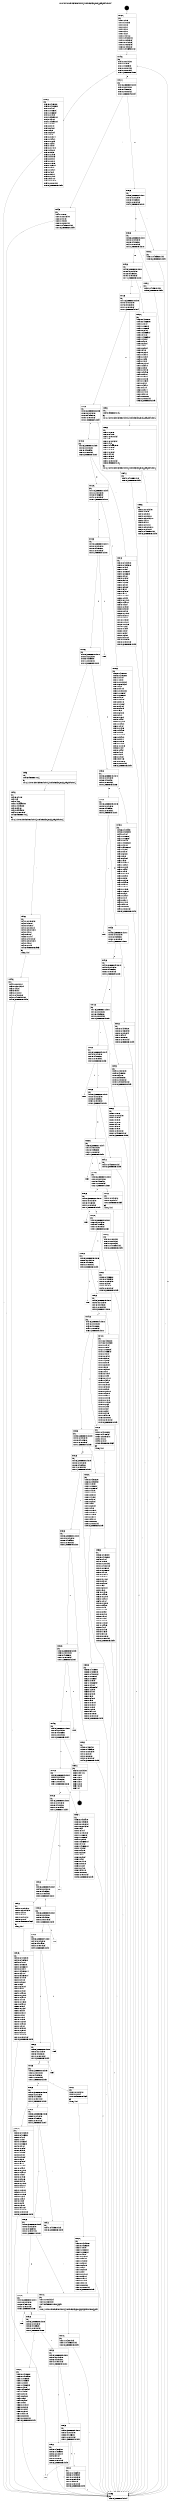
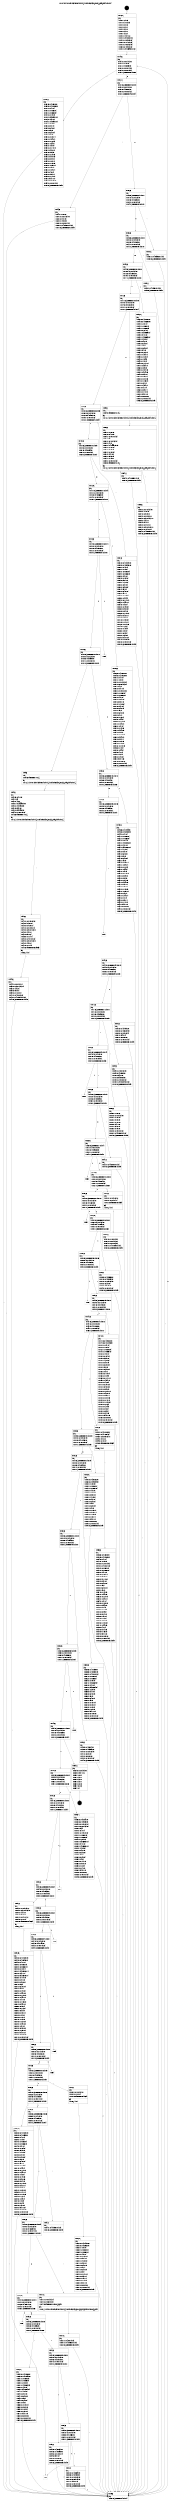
node "0x4017df [25]": removed
